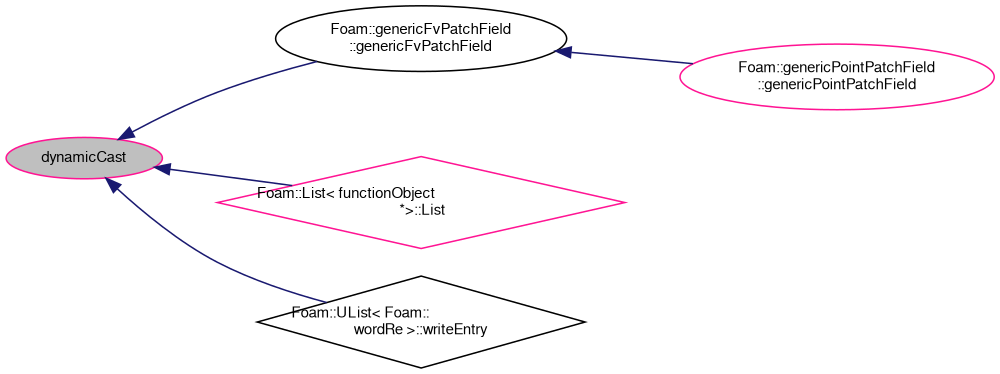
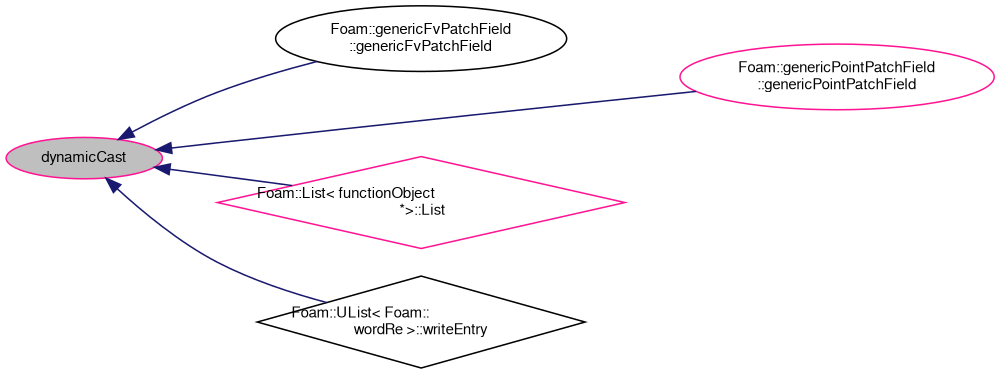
edge "Foam::genericPointPatchField ::genericPointPatchField" -> "Foam::genericFvPatchField ::genericFvPatchField": now "Foam::genericPointPatchField ::genericPointPatchField" -> "dynamicCast"
